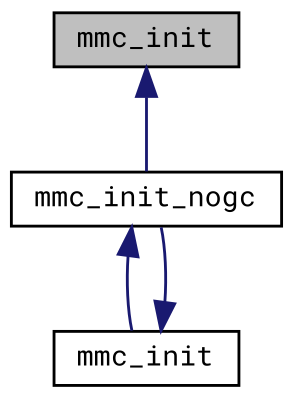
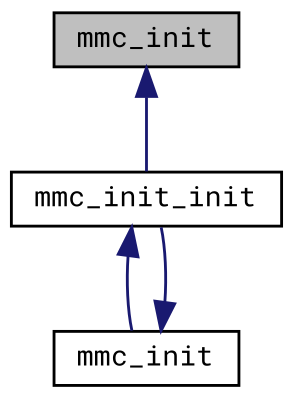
node "mmc_init_nogc": label "mmc_init_nogc" -> "mmc_init_init"
